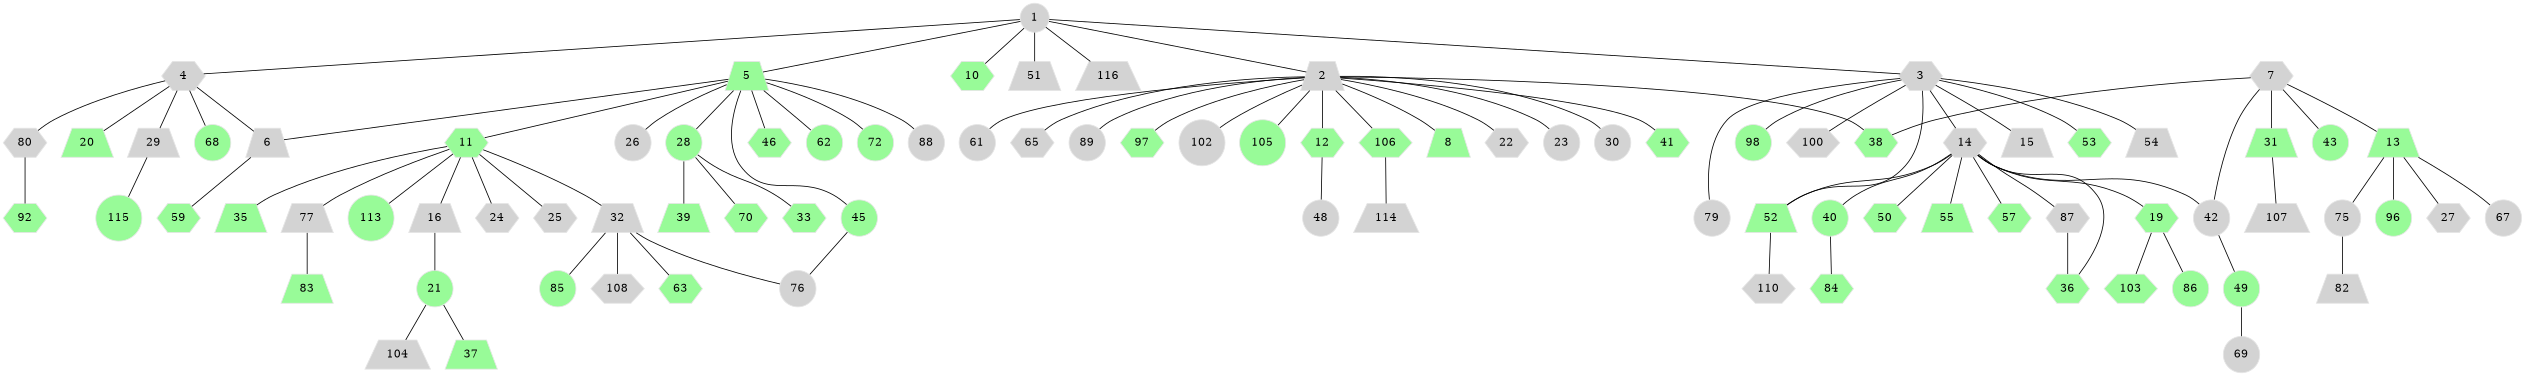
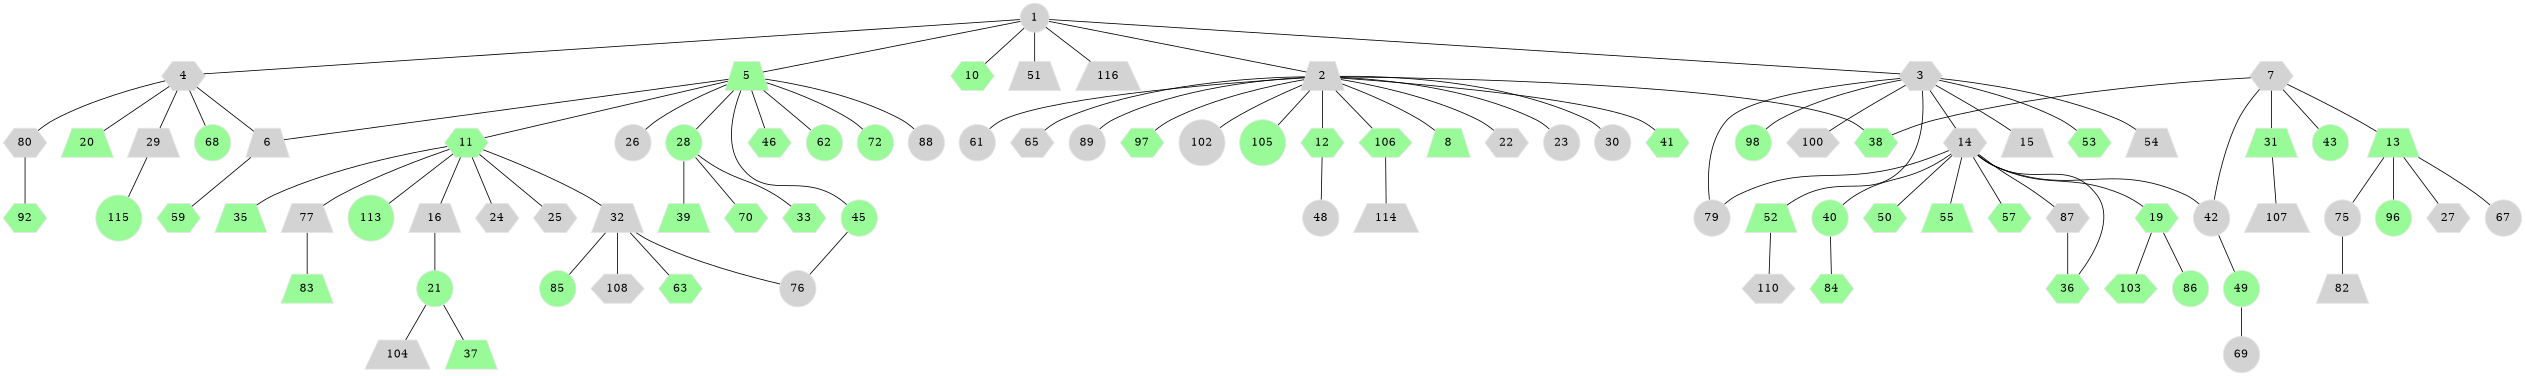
edge "14" -- "52": now "14" -- "79"
